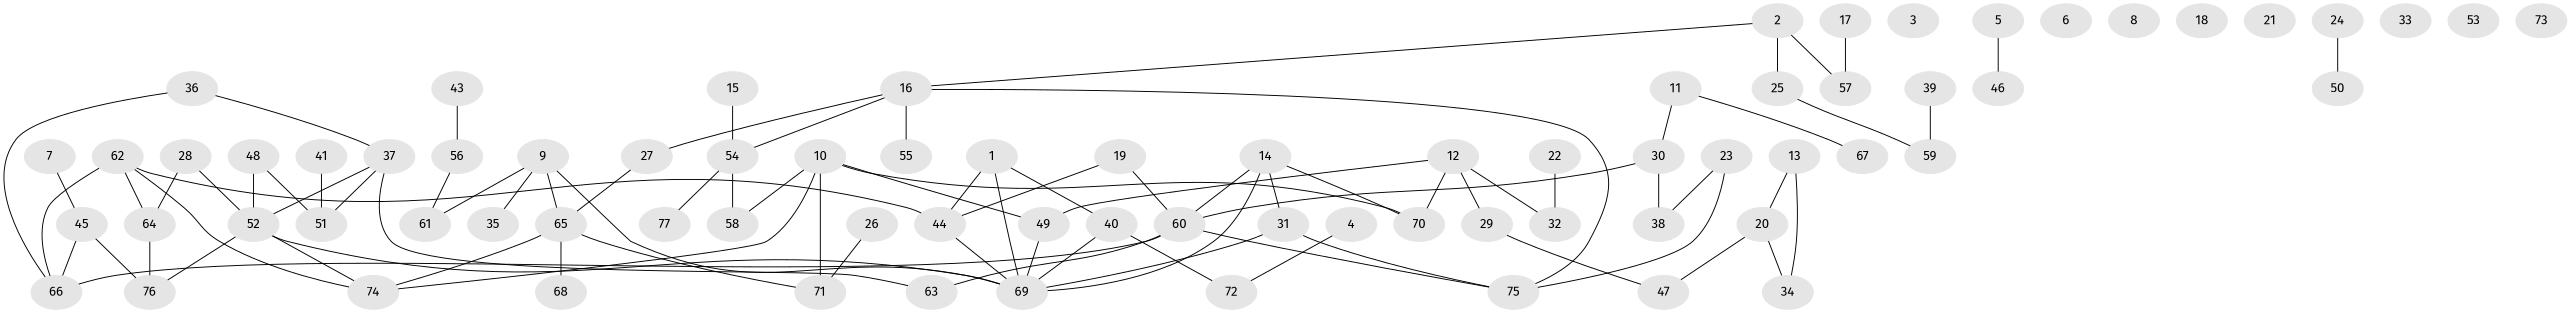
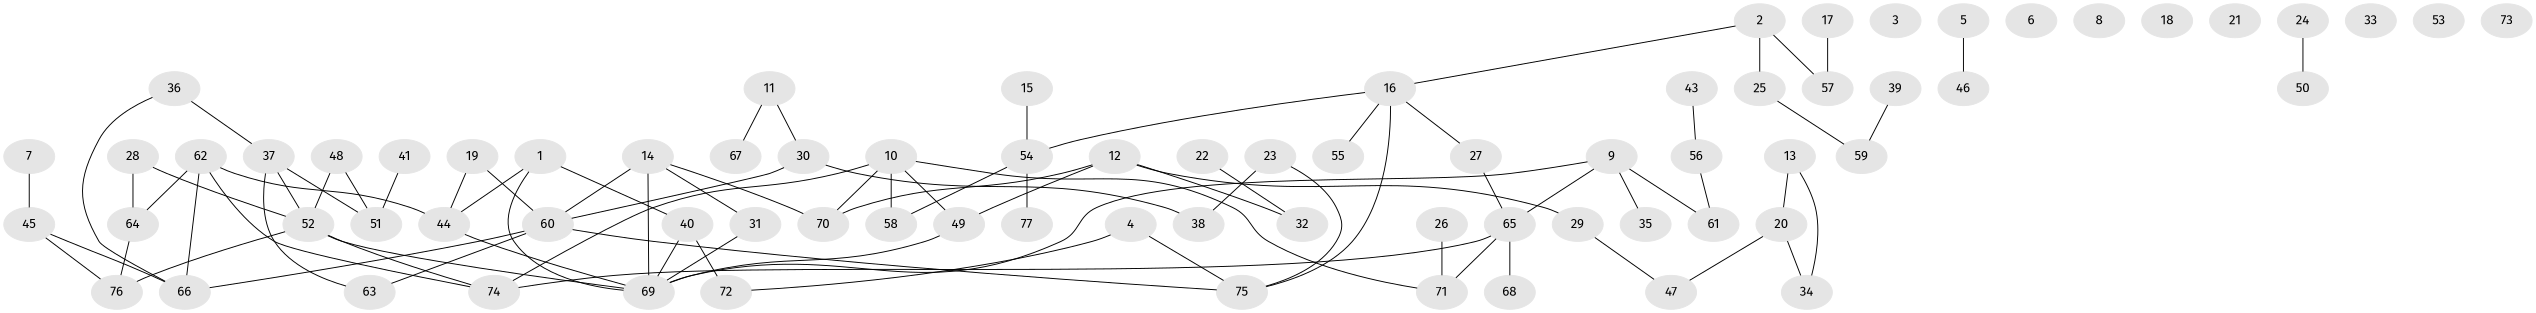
edge "31" -- "75": now "4" -- "75"
